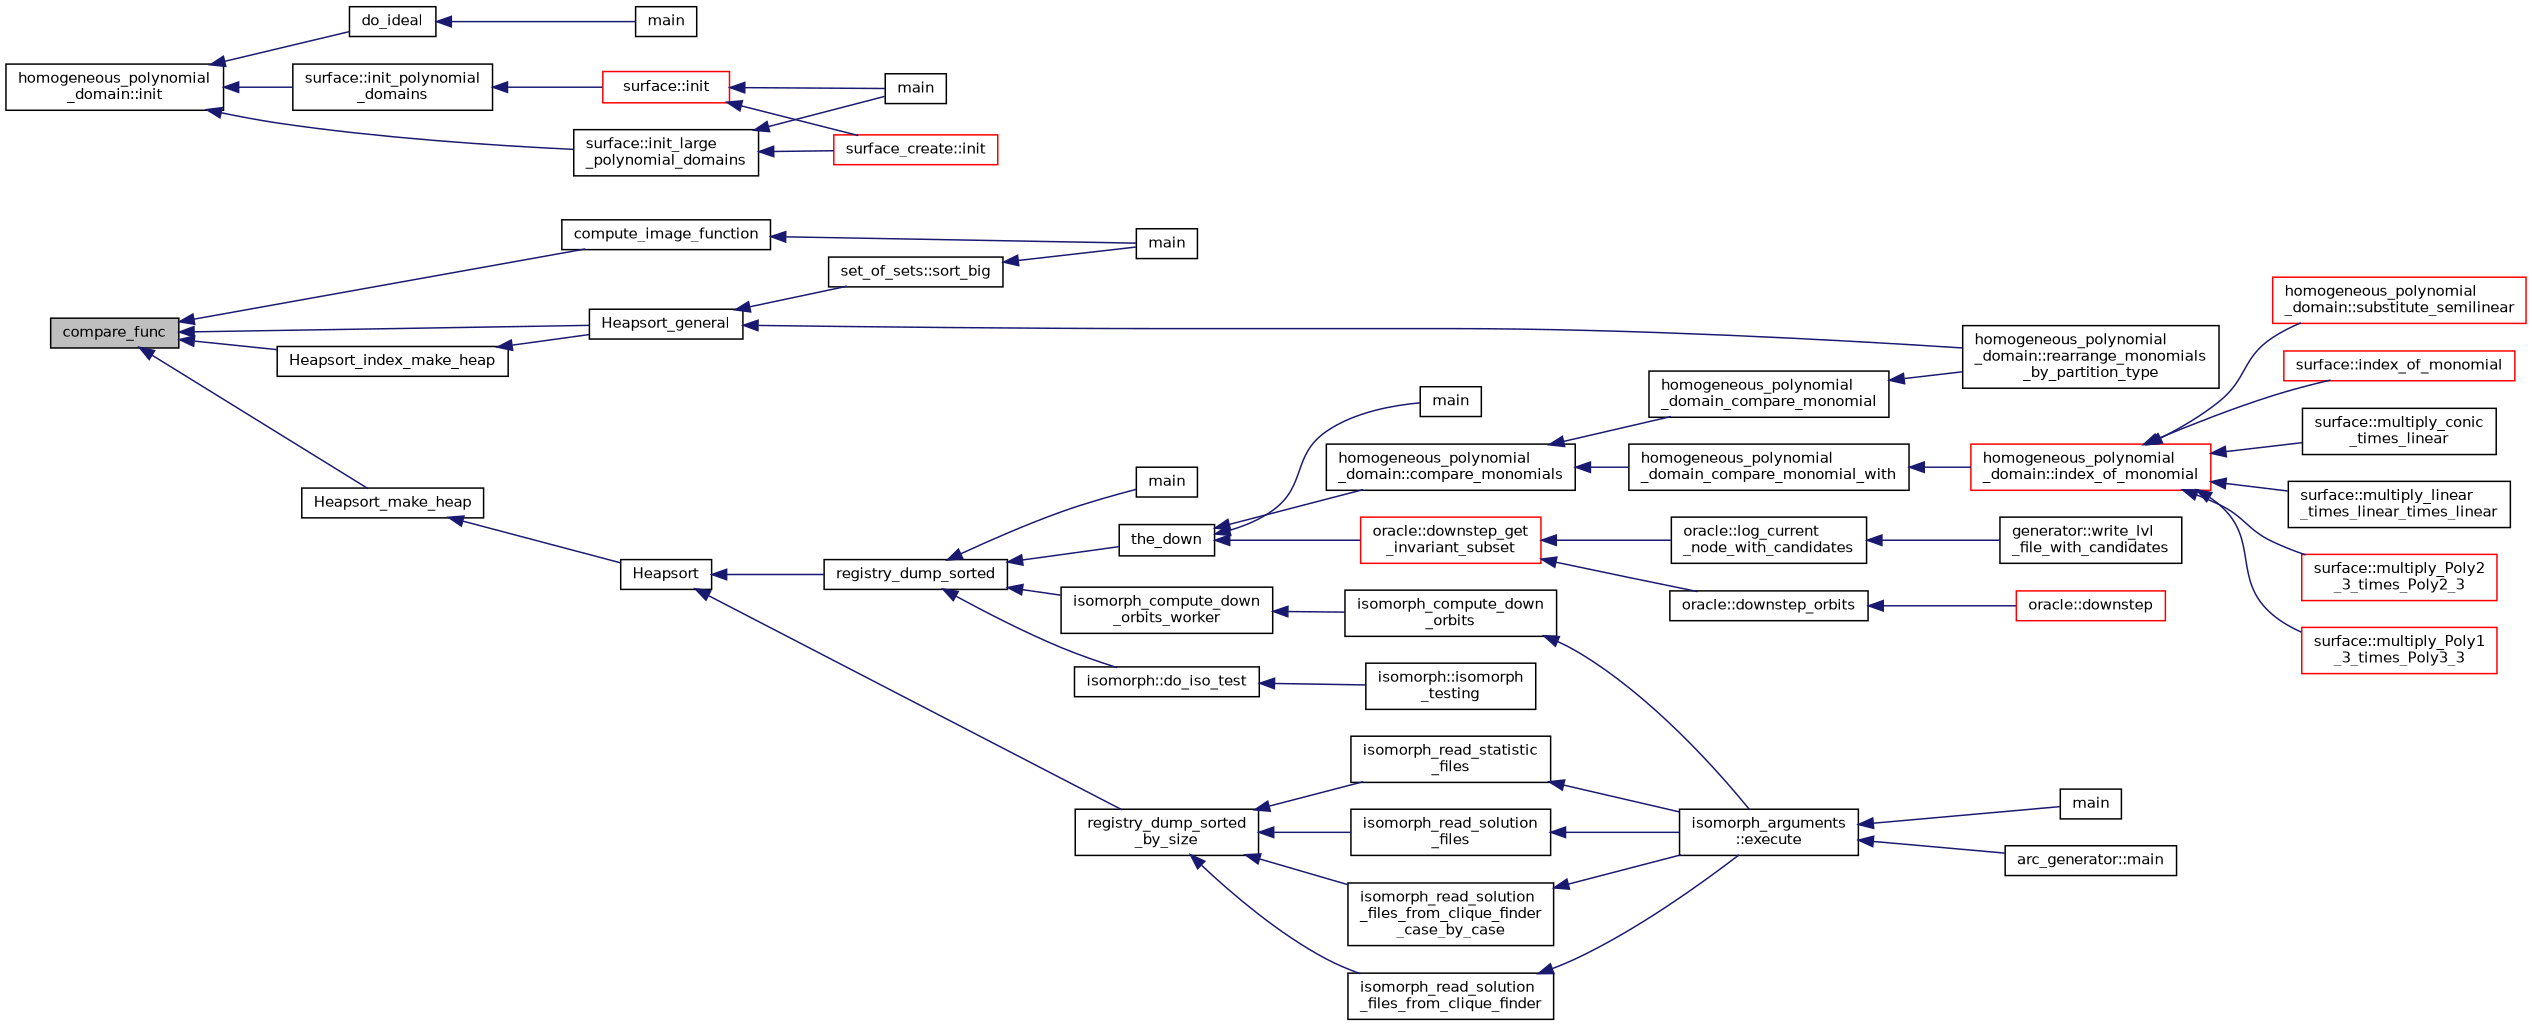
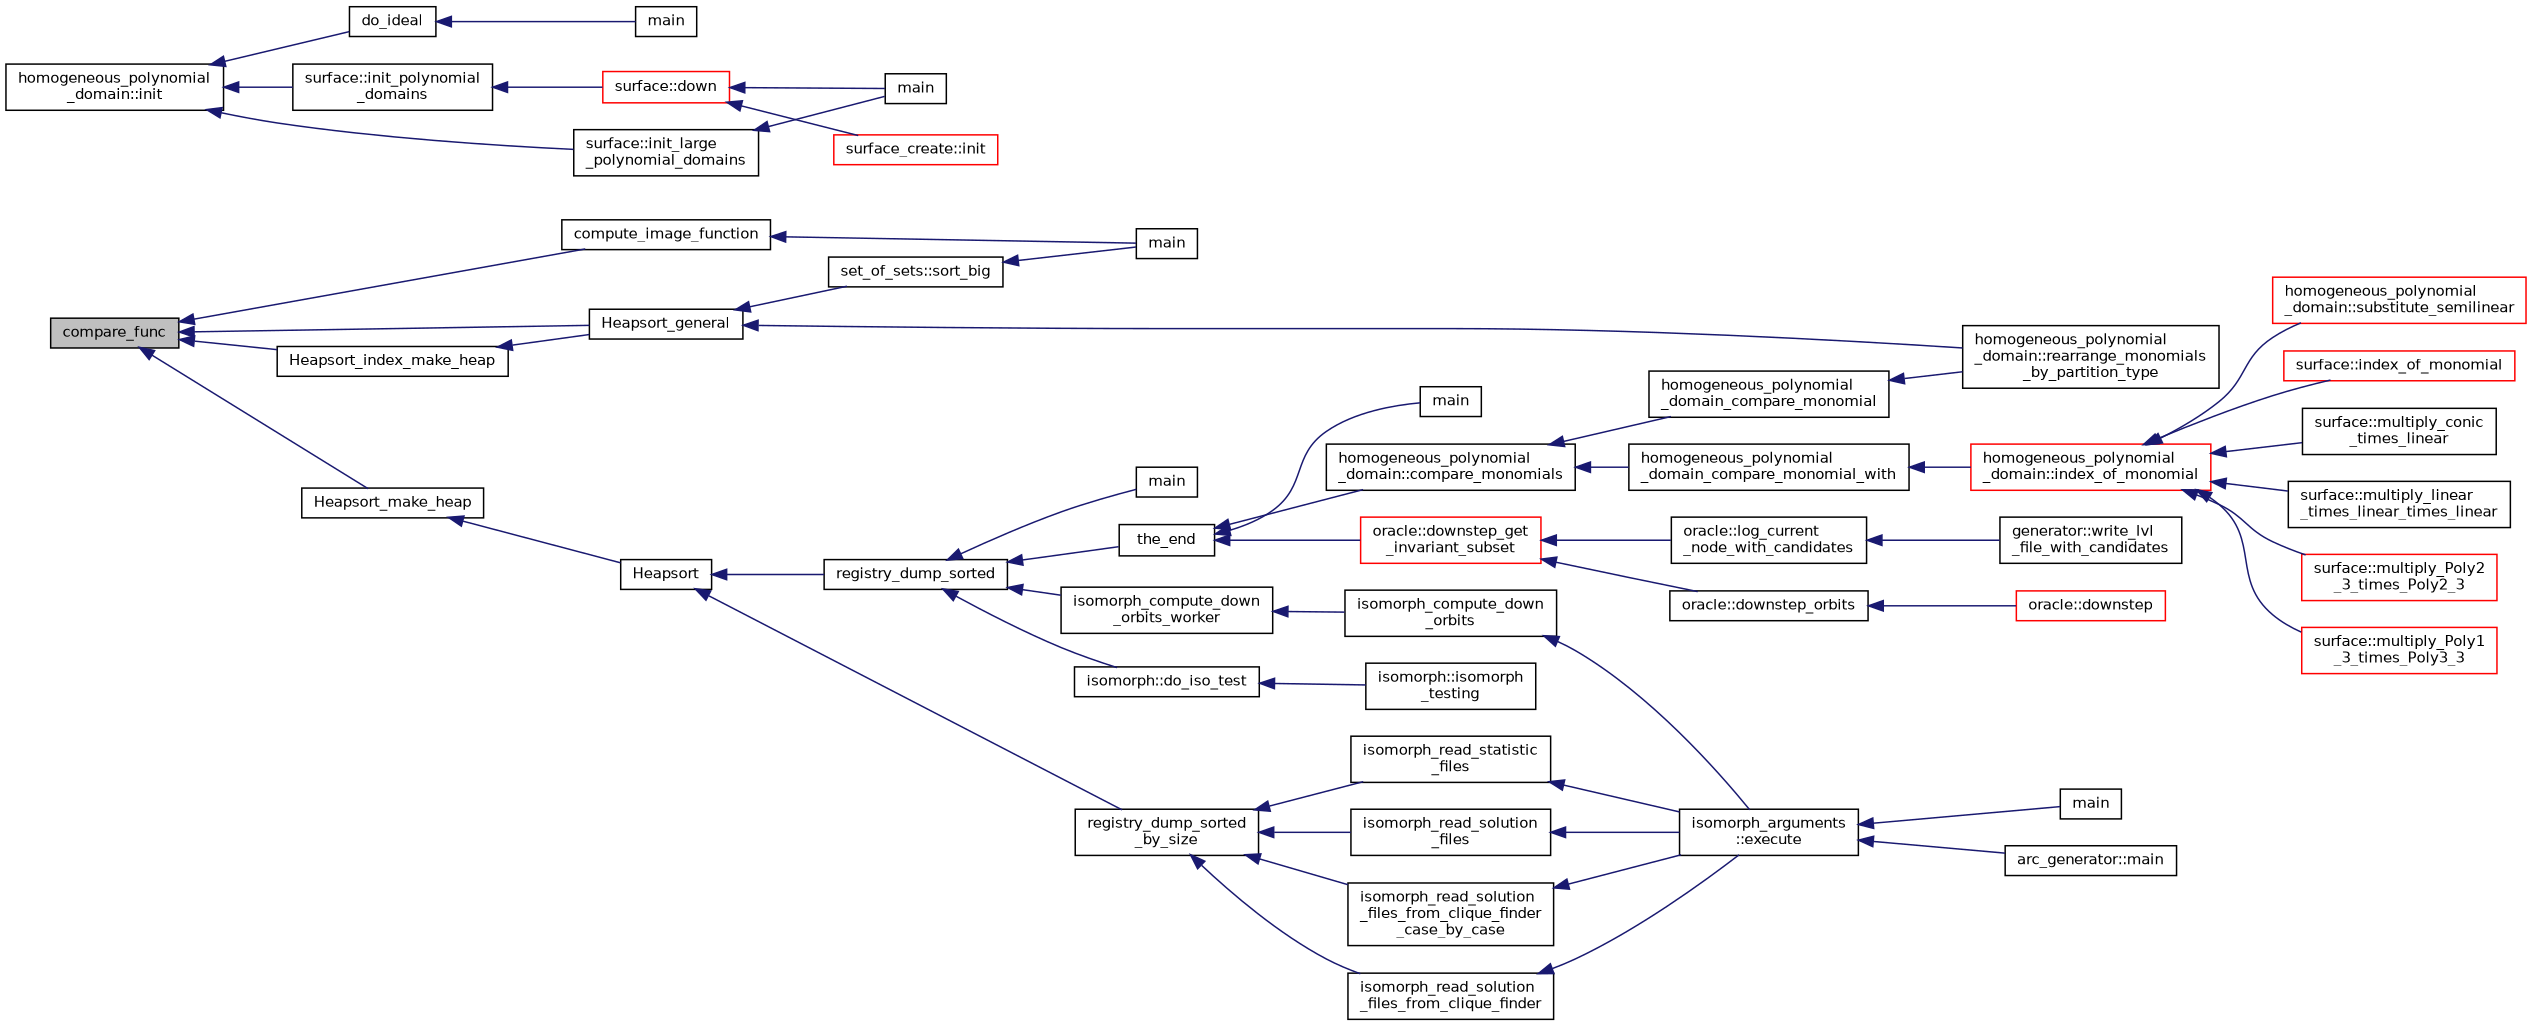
node "surface::init": label "surface::init" -> "surface::down"
edge "surface_create::init" -> "surface::init_large _polynomial_domains": removed
node "the_down": label "the_down" -> "the_end"
